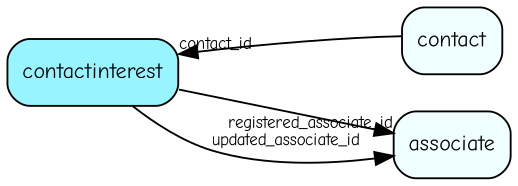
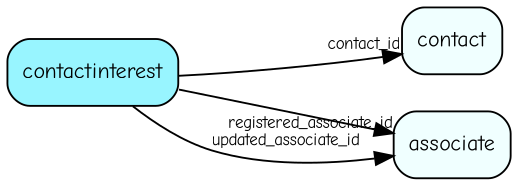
edge "contact" -> "contactinterest": reversed
